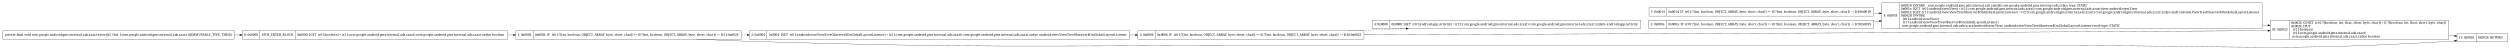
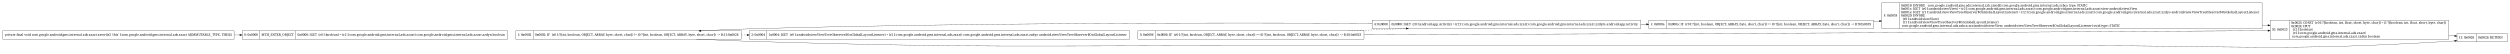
node "7: 0x0014": removed
edge "4: 0x0008" -> "5: 0x000a": added
node "0: 0x0000": text "MTH_ENTER_BLOCK" -> "MTH_ENTER_OBJECT"
edge "0: 0x0000" -> "1: 0x0002": now "4: 0x0008" -> "1: 0x0002"
edge "2: 0x0004" -> "3: 0x0006": removed
